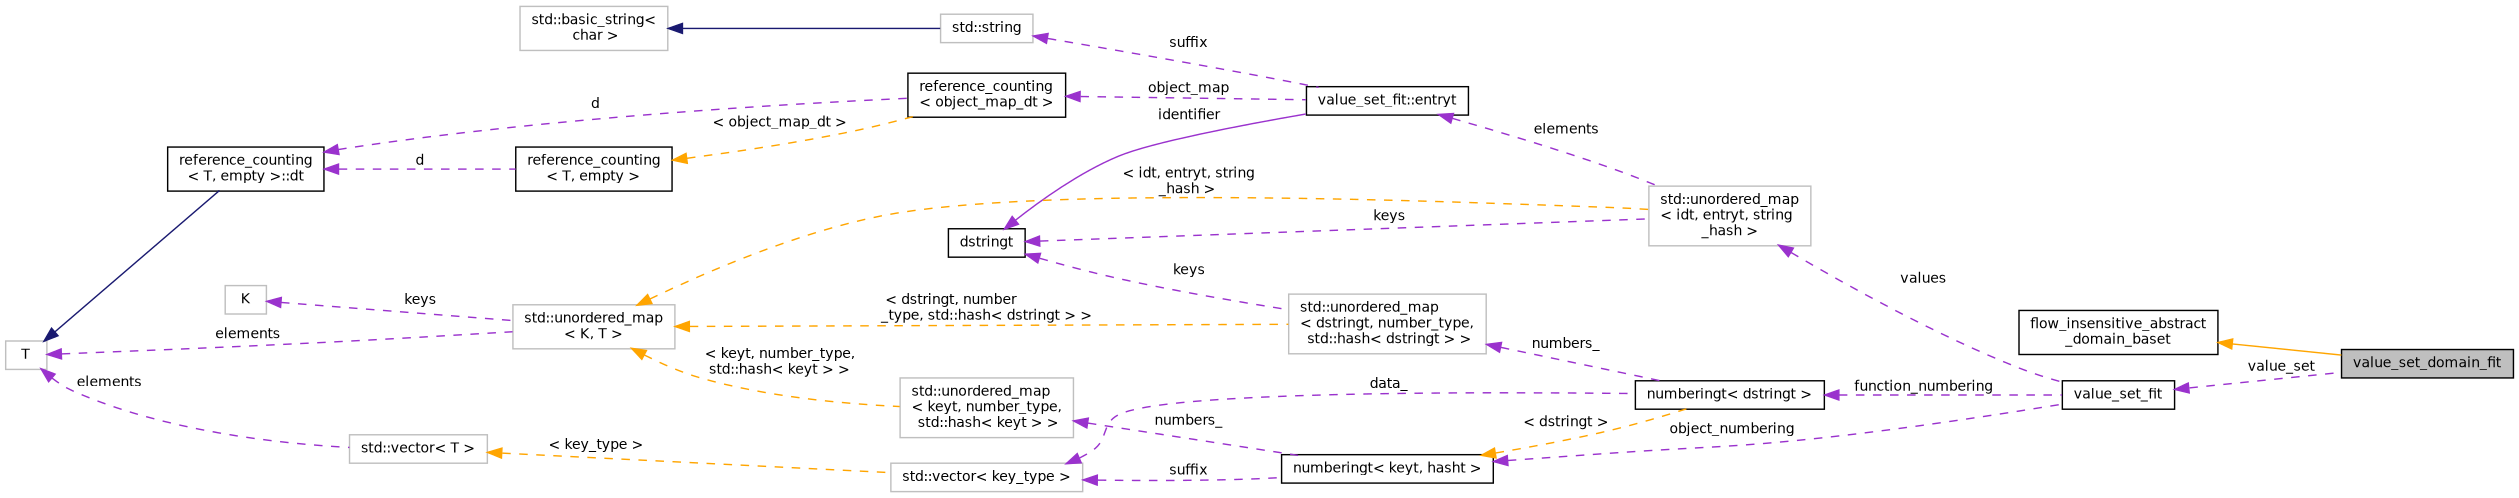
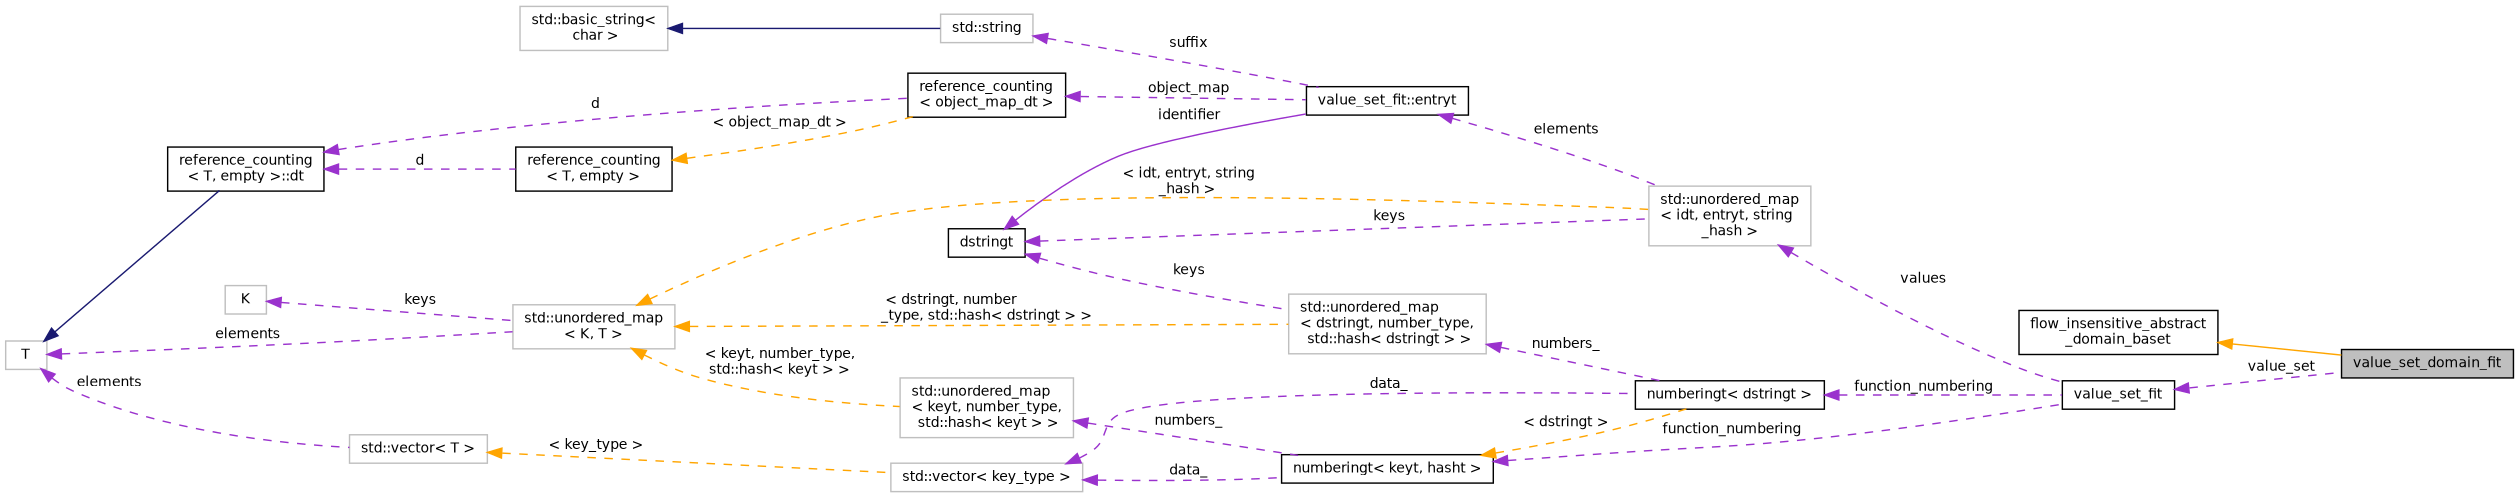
edge "value_set_fit" -> "numberingt< keyt, hasht >": label " object_numbering" -> " function_numbering"
edge "numberingt< keyt, hasht >" -> "std::vector< key_type >": label " suffix" -> " data_"
